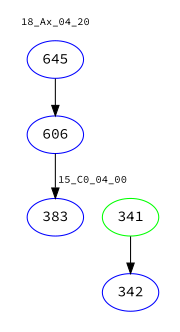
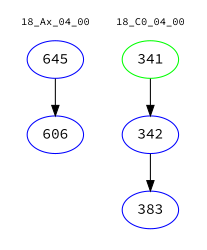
cluster "18_Ax_04_20": label "18_Ax_04_20" -> "18_Ax_04_00"
edge "606" -> "383": now "342" -> "383"
cluster "15_C0_04_00": label "15_C0_04_00" -> "18_C0_04_00"
